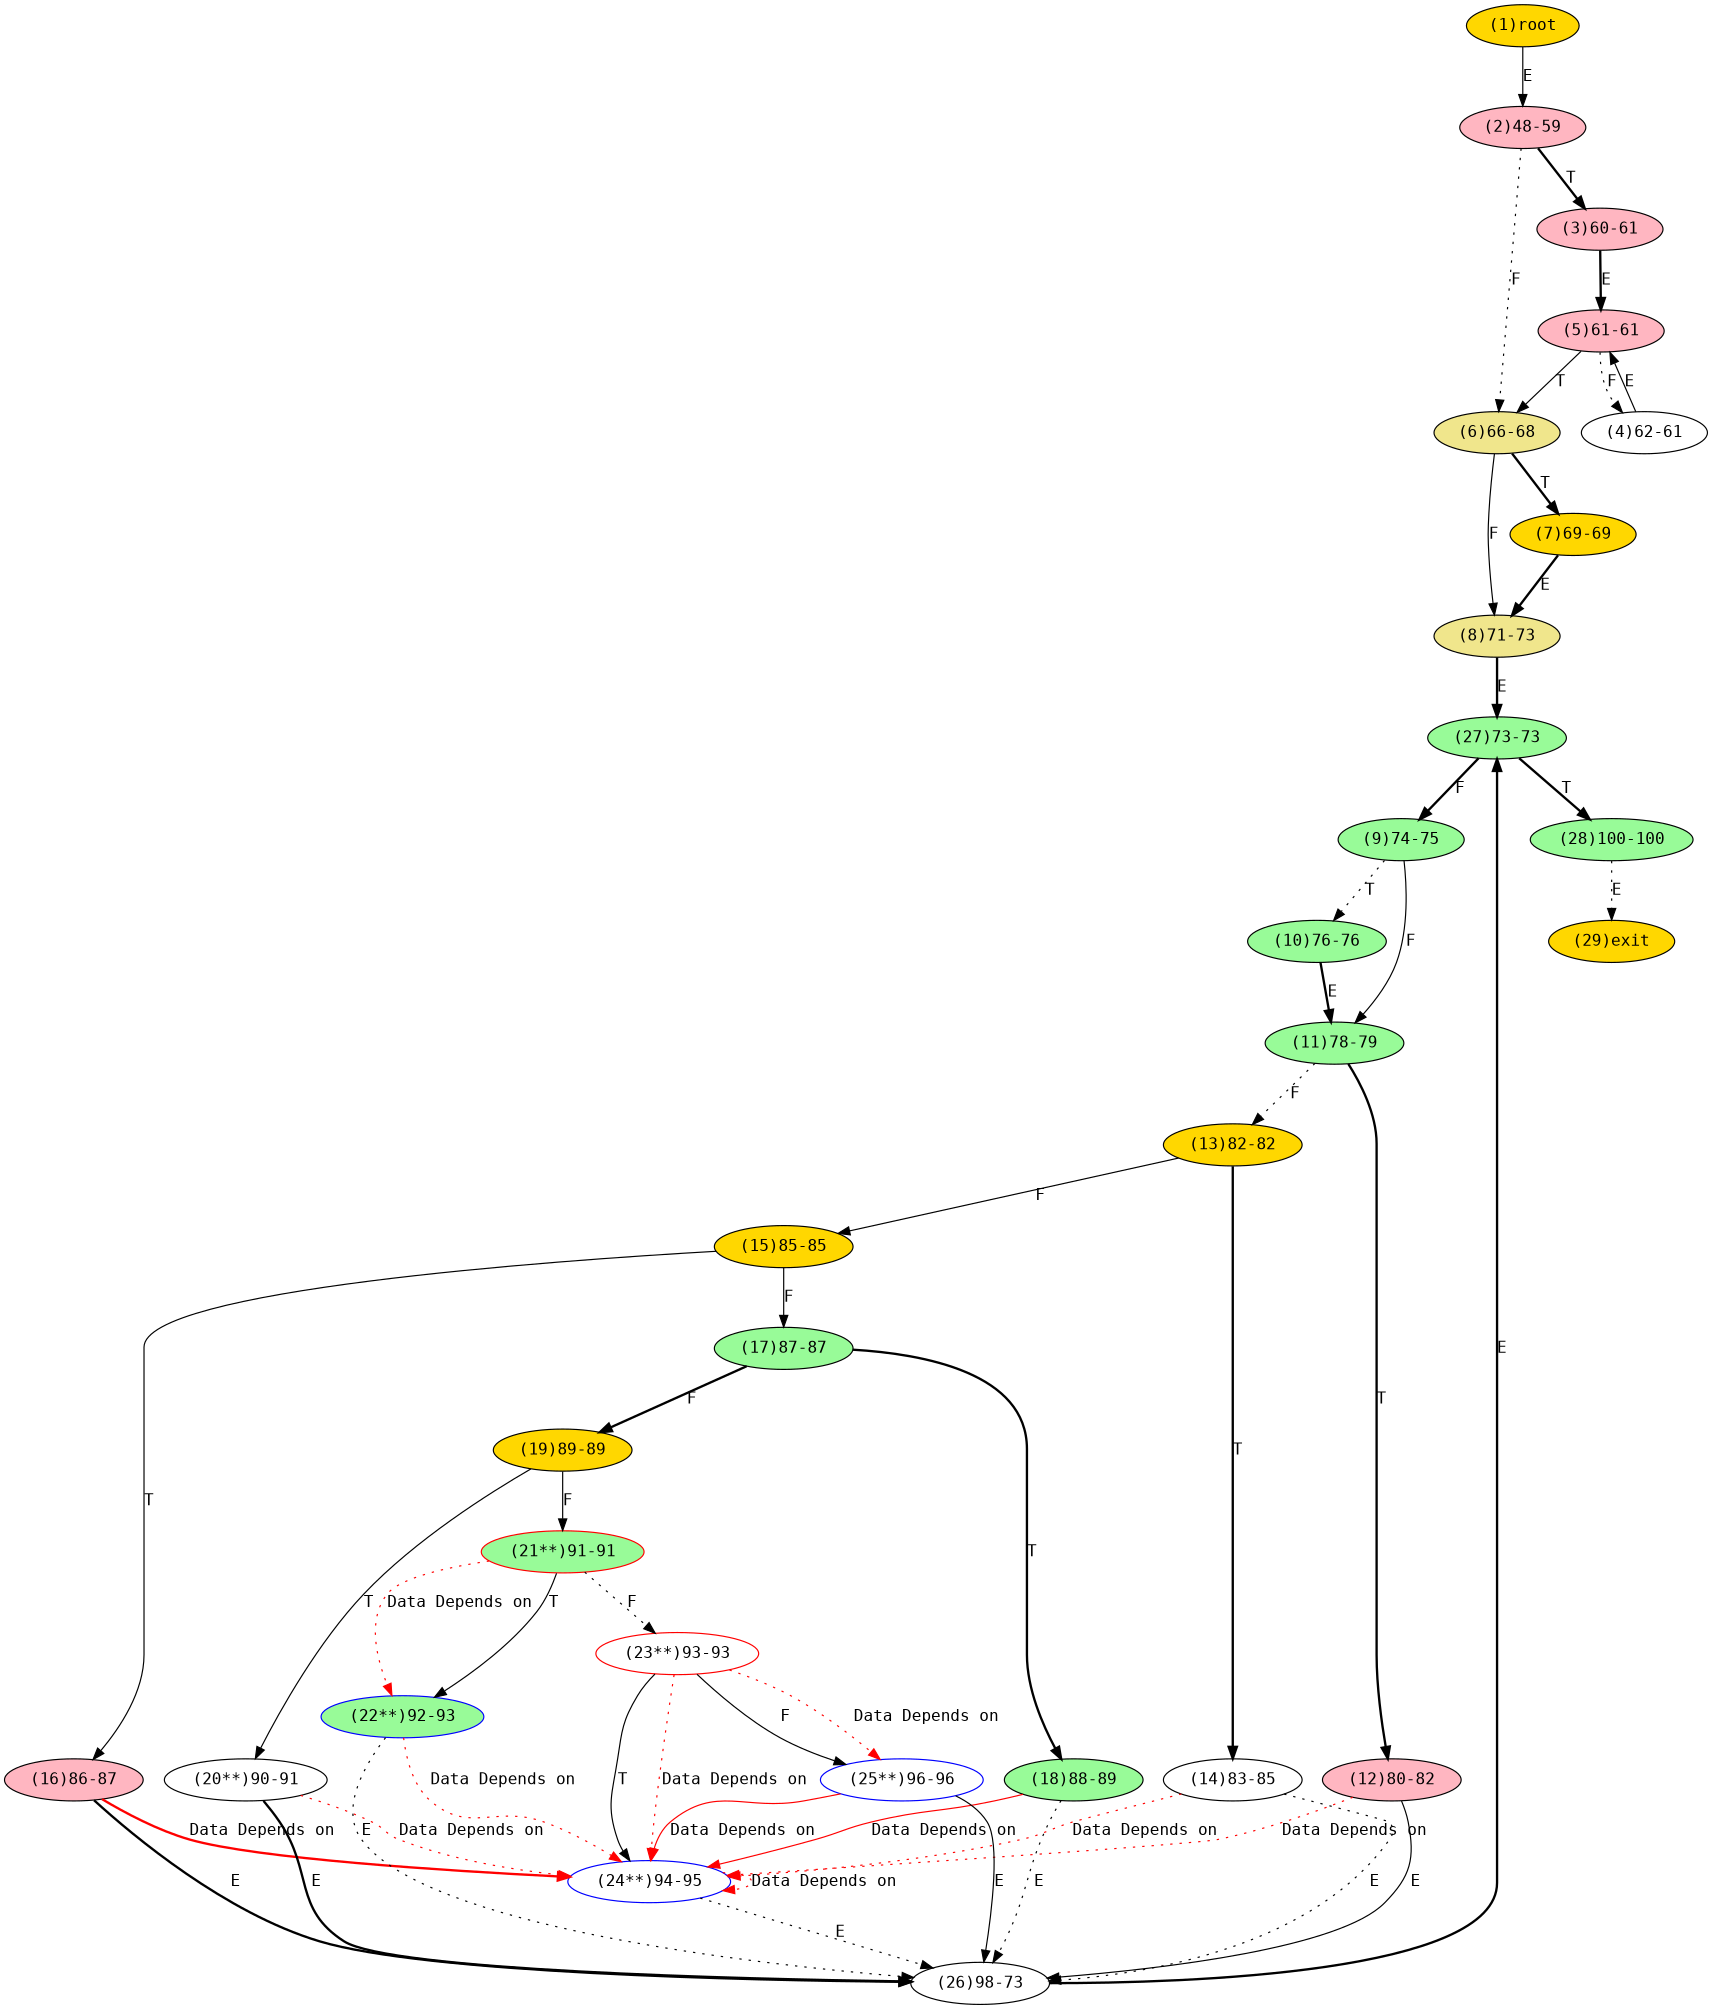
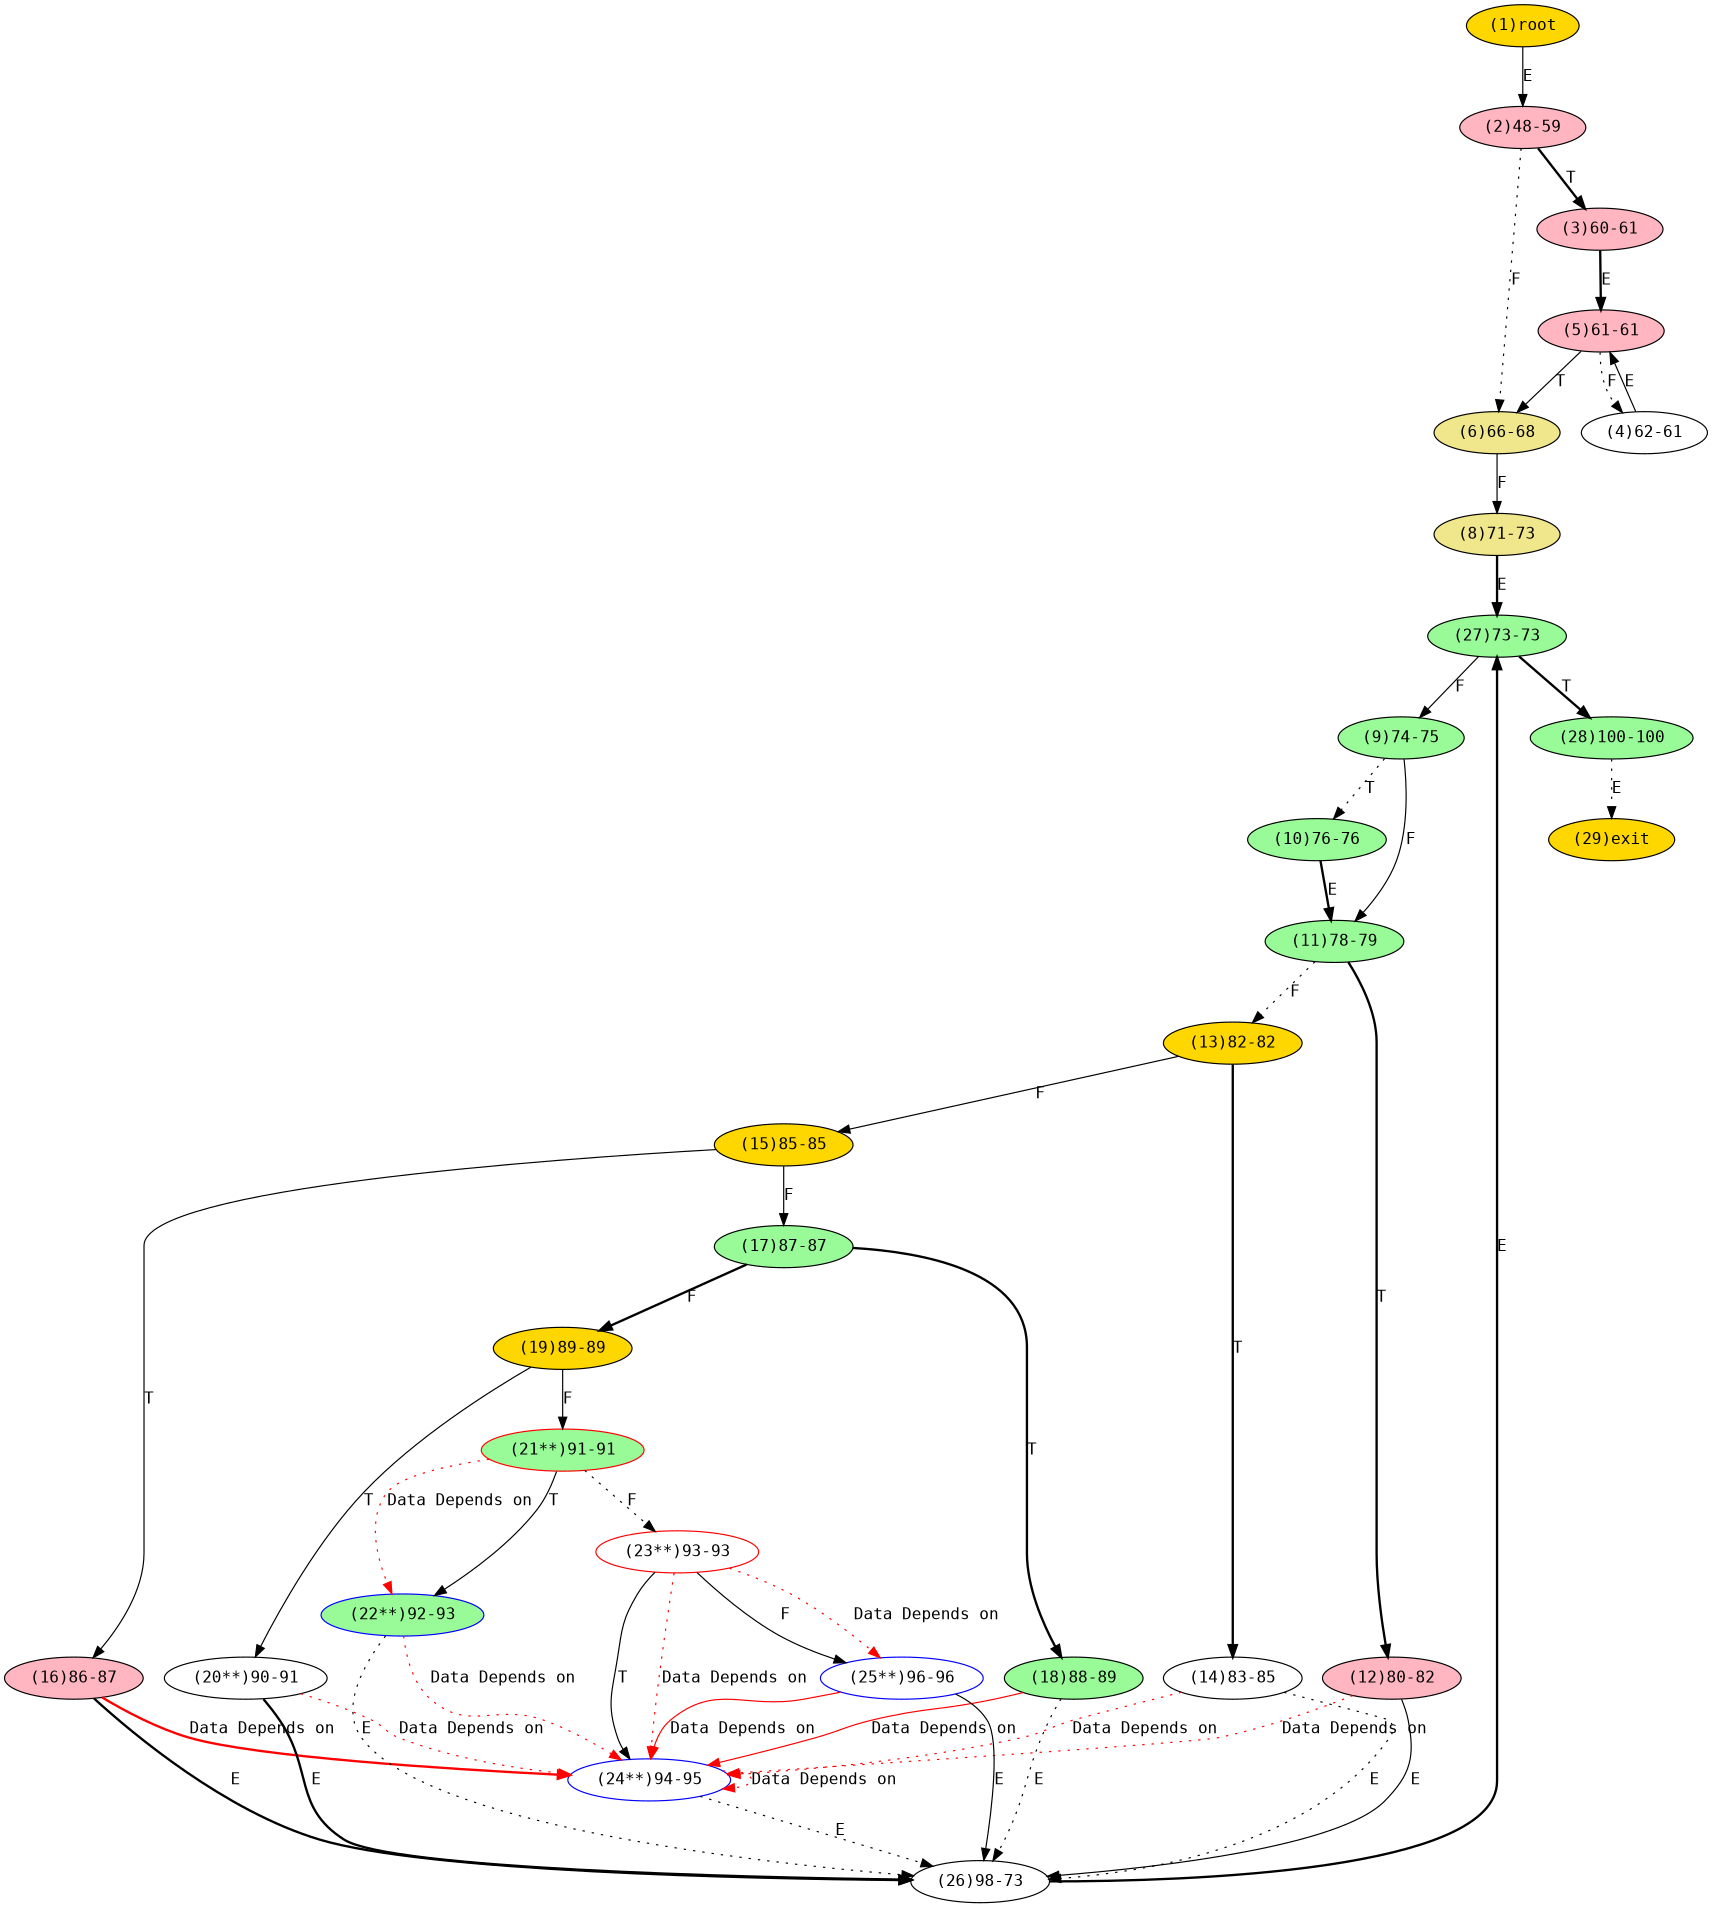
node "(7)69-69": removed
edge "(27)73-73" -> "(9)74-75": style bold -> solid
